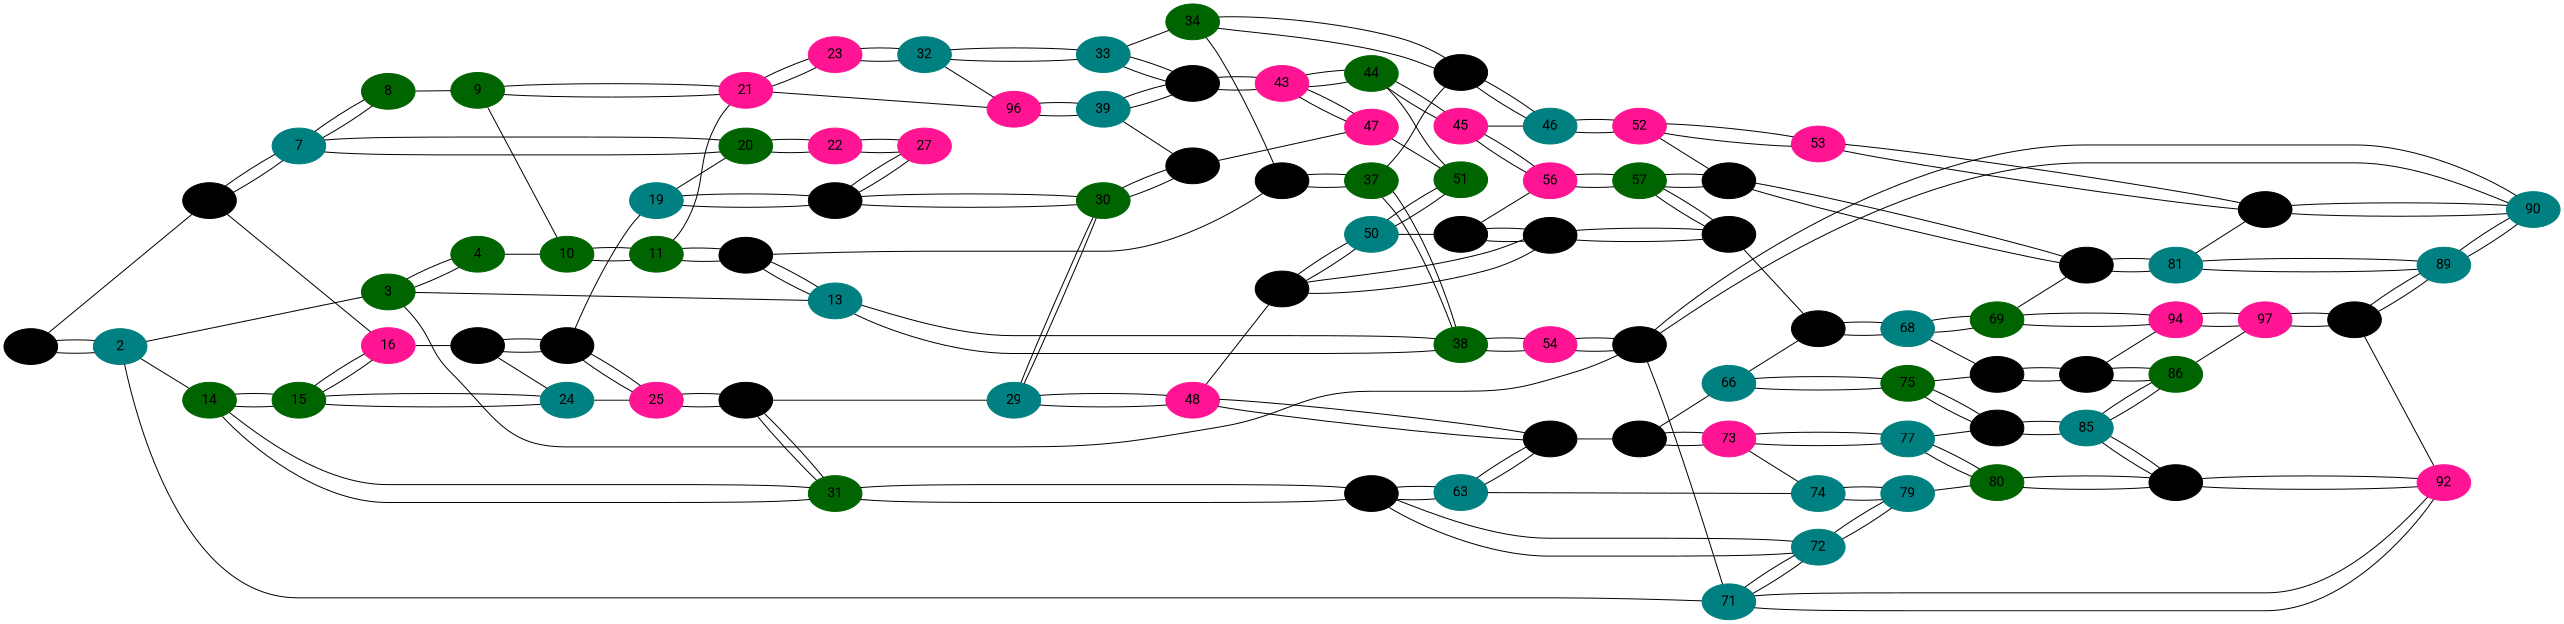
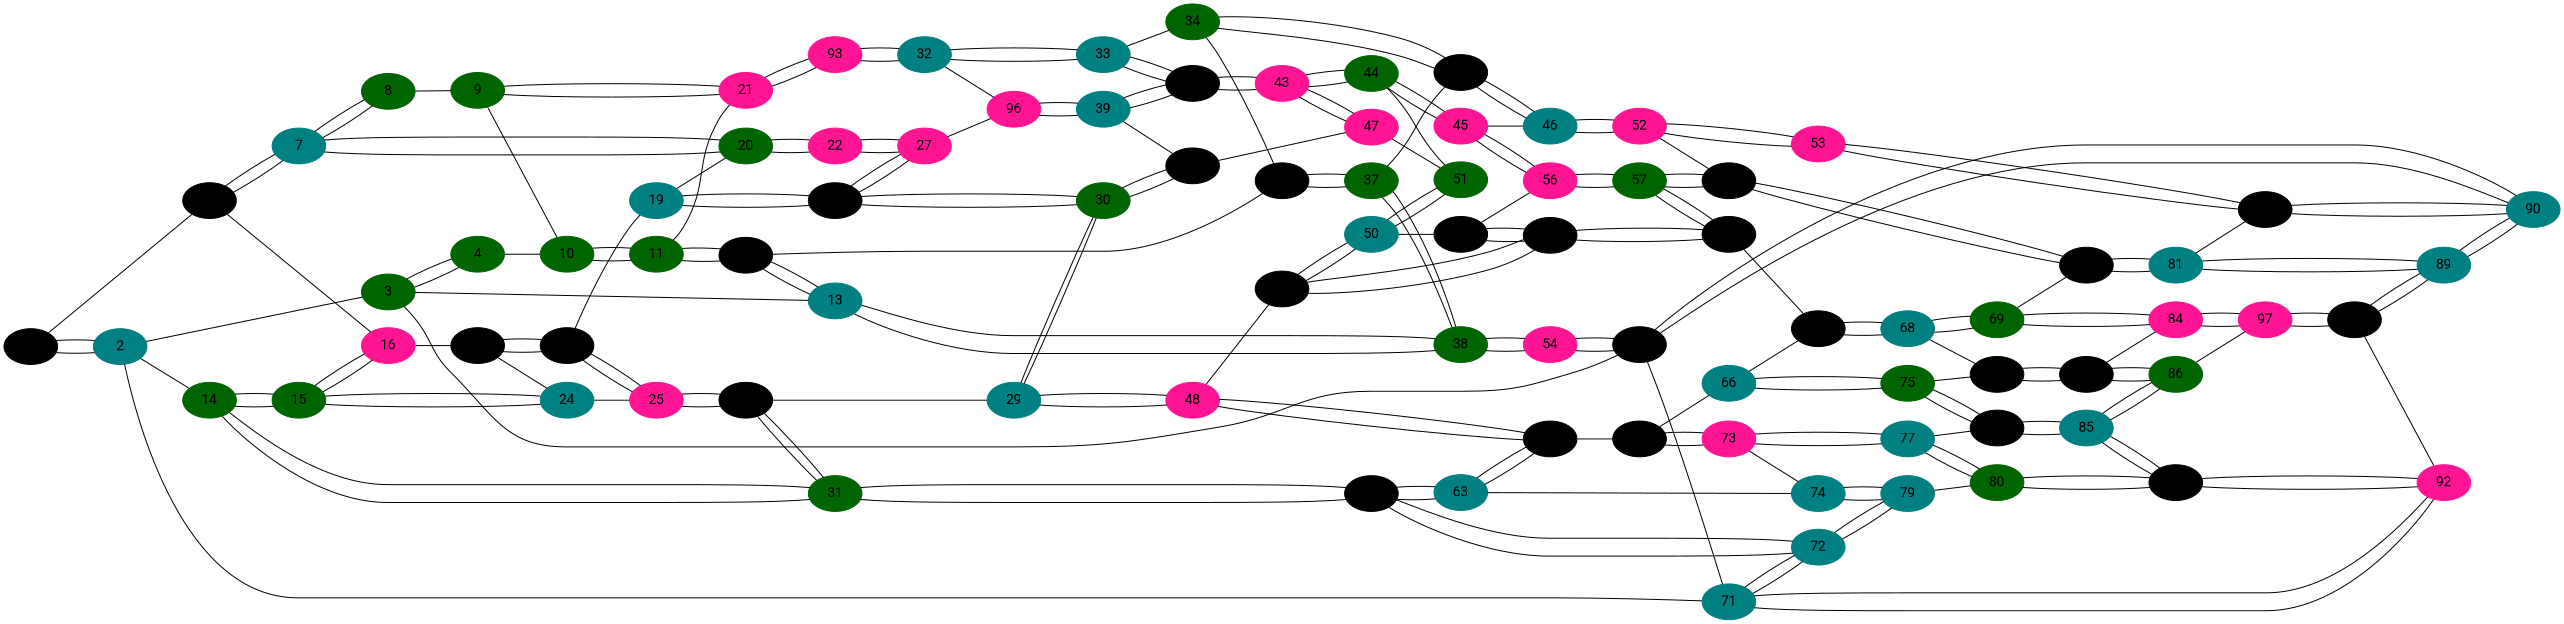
node "23": label "23" -> "93"
edge "21" -- "96": now "27" -- "96"
node "94": label "94" -> "84"
